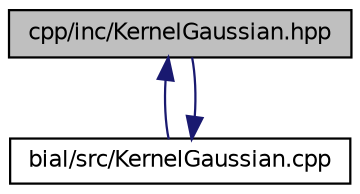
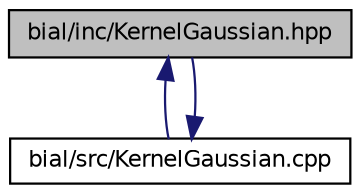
node "cpp/inc/KernelGaussian.hpp": label "cpp/inc/KernelGaussian.hpp" -> "bial/inc/KernelGaussian.hpp"
